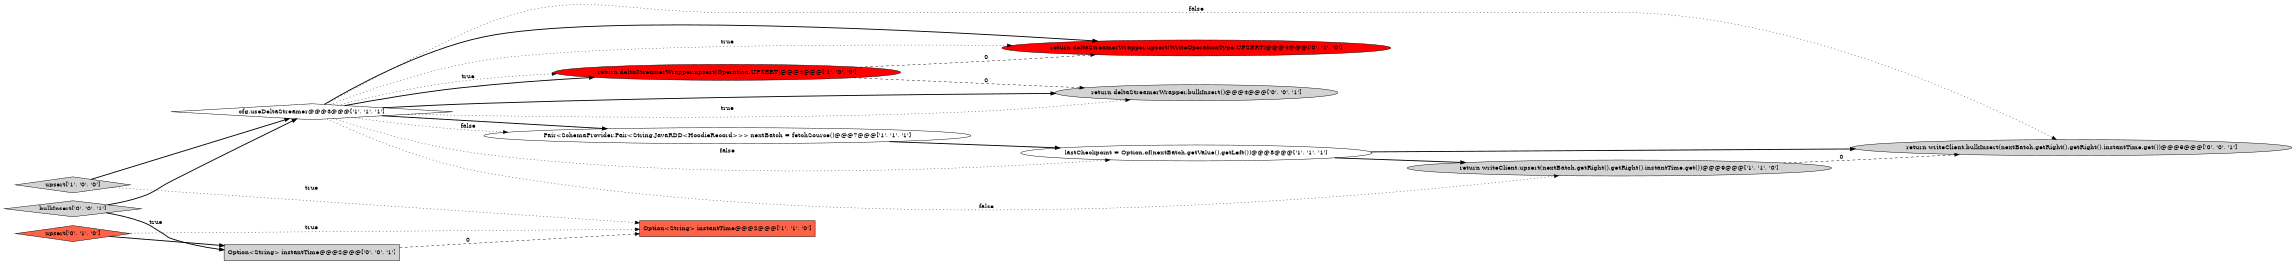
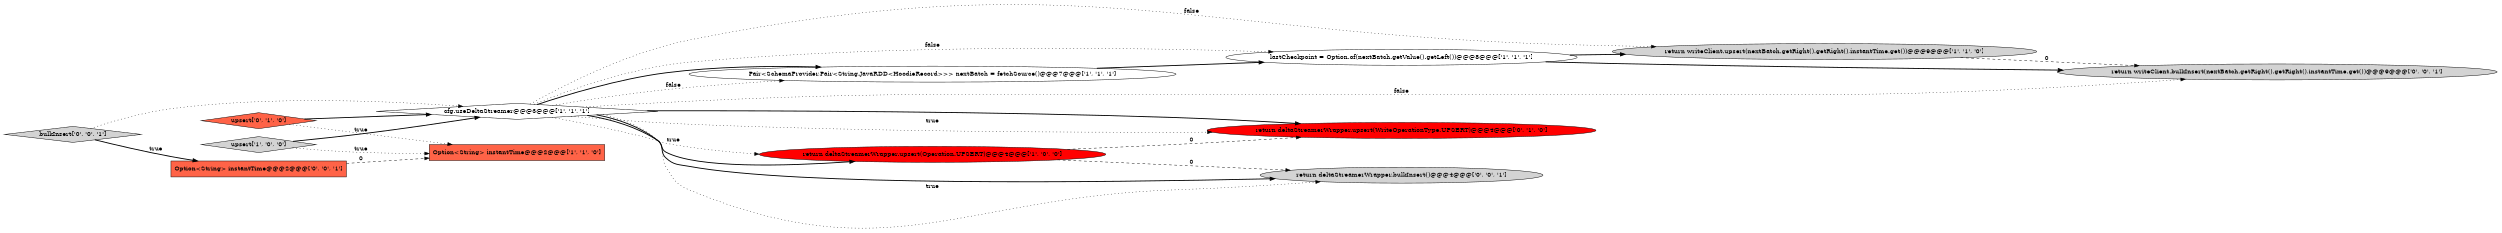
edge "bulkInsert['0', '0', '1']" -> "cfg.useDeltaStreamer@@@3@@@['1', '1', '1']": style bold -> dotted
edge "upsert['0', '1', '0']" -> "Option<String> instantTime@@@2@@@['0', '0', '1']": now "upsert['0', '1', '0']" -> "cfg.useDeltaStreamer@@@3@@@['1', '1', '1']"
node "Option<String> instantTime@@@2@@@['0', '0', '1']": fillcolor lightgray -> tomato
